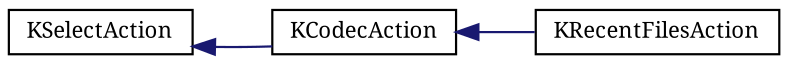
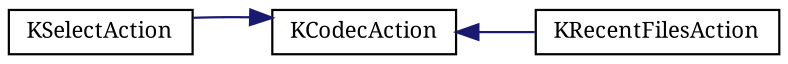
edge "KCodecAction" -> "KSelectAction": reversed
